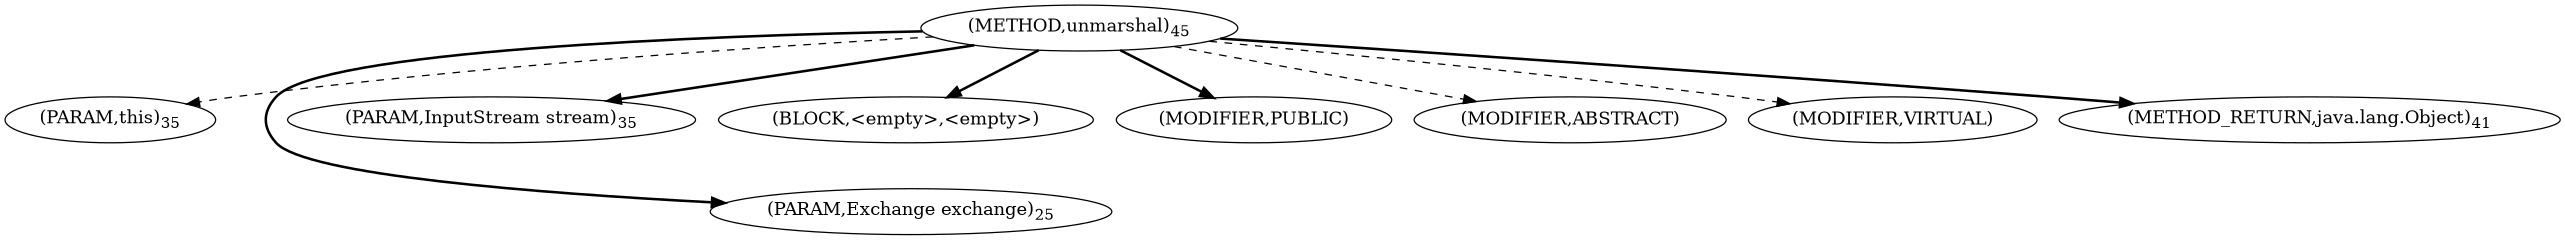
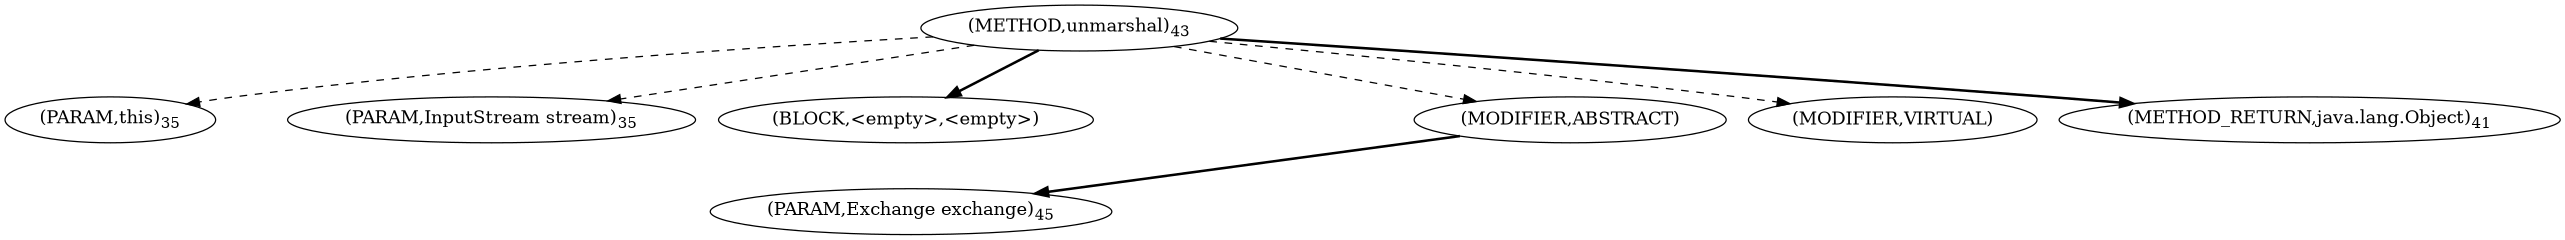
node "(METHOD,unmarshal)": text "45" -> "43"
edge "(METHOD,unmarshal)" -> "(PARAM,Exchange exchange)": now "(MODIFIER,ABSTRACT)" -> "(PARAM,Exchange exchange)"
edge "(METHOD,unmarshal)" -> "(PARAM,InputStream stream)": style bold -> dashed
node "(MODIFIER,PUBLIC)": removed
node "(PARAM,Exchange exchange)": text "25" -> "45"
